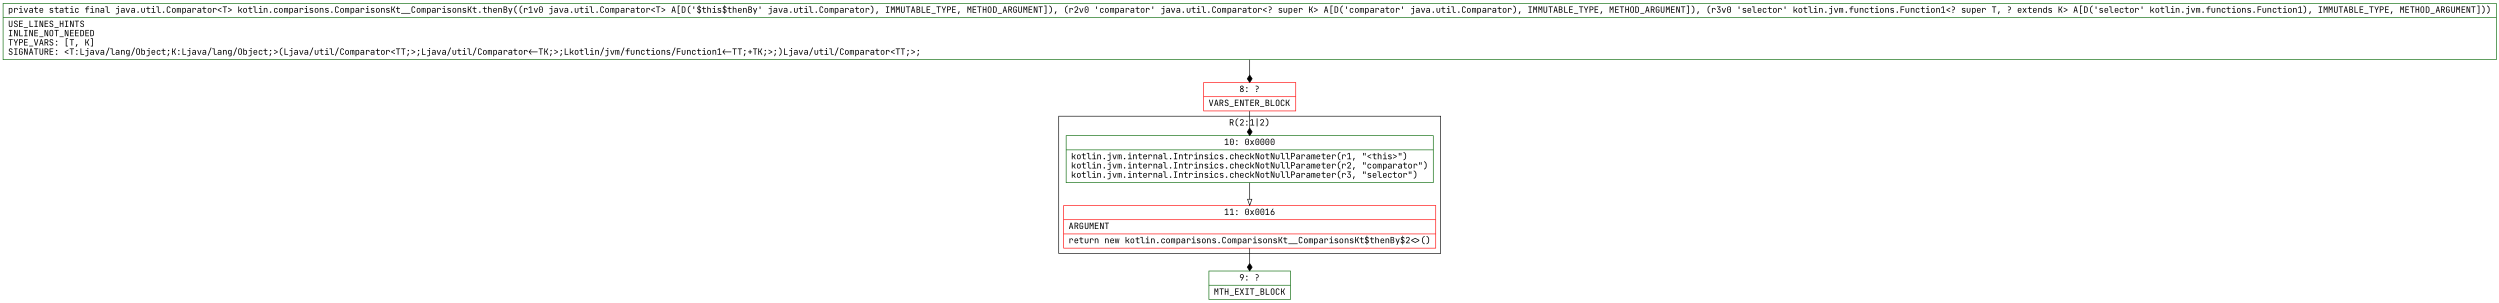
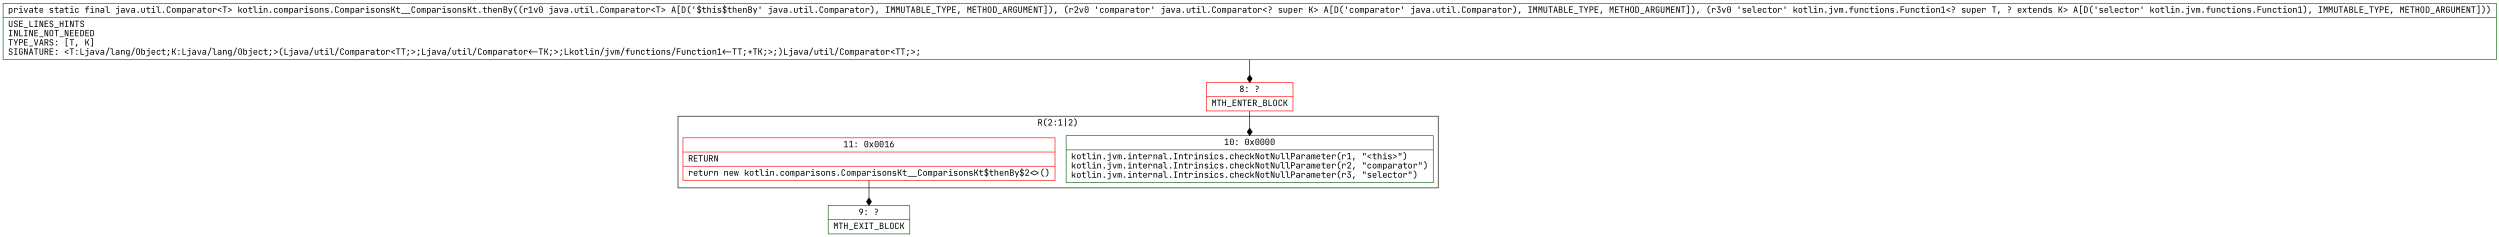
node "8: ?": text "VARS_ENTER_BLOCK" -> "MTH_ENTER_BLOCK"
edge "10: 0x0000" -> "11: 0x0016": removed
node "11: 0x0016": text "ARGUMENT" -> "RETURN"
